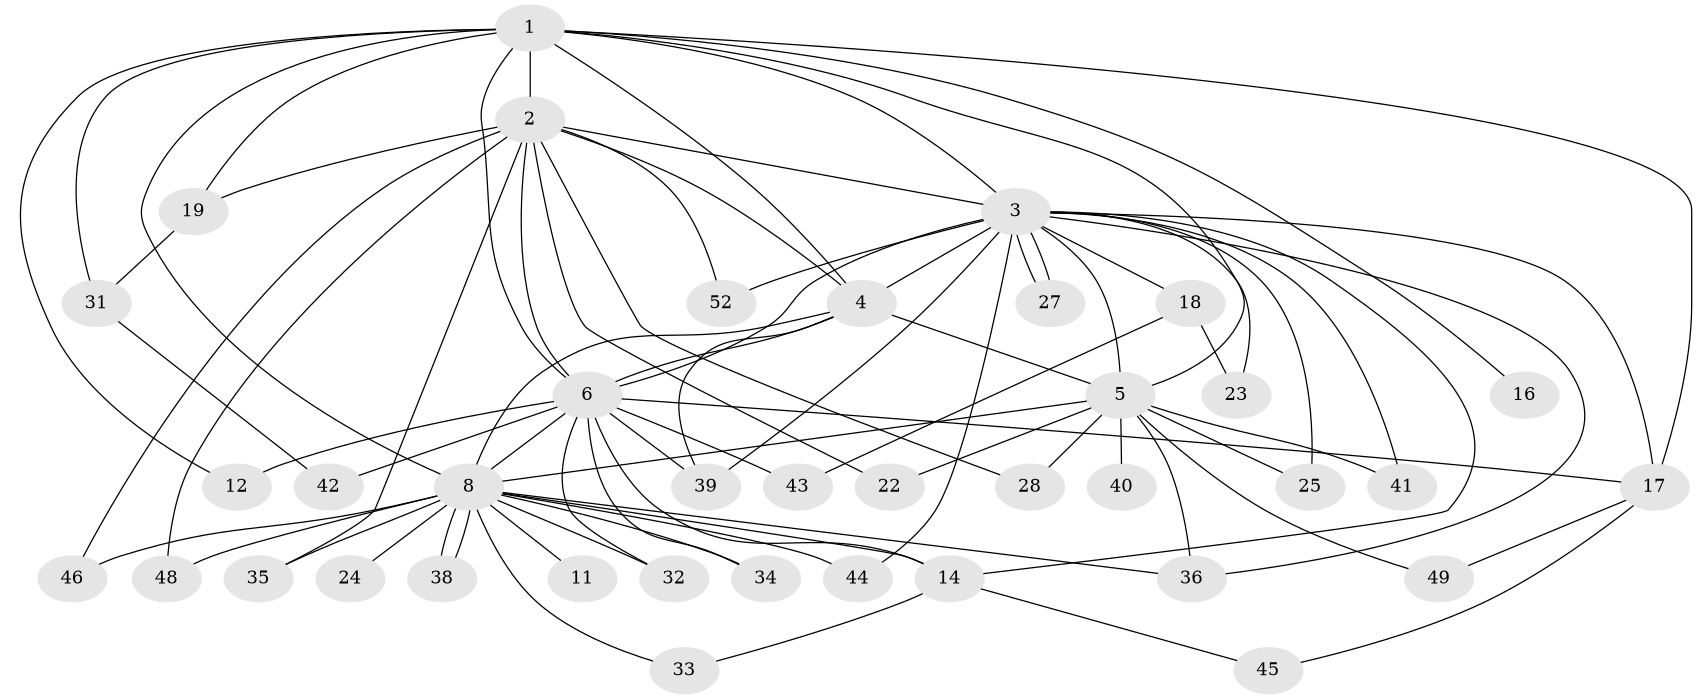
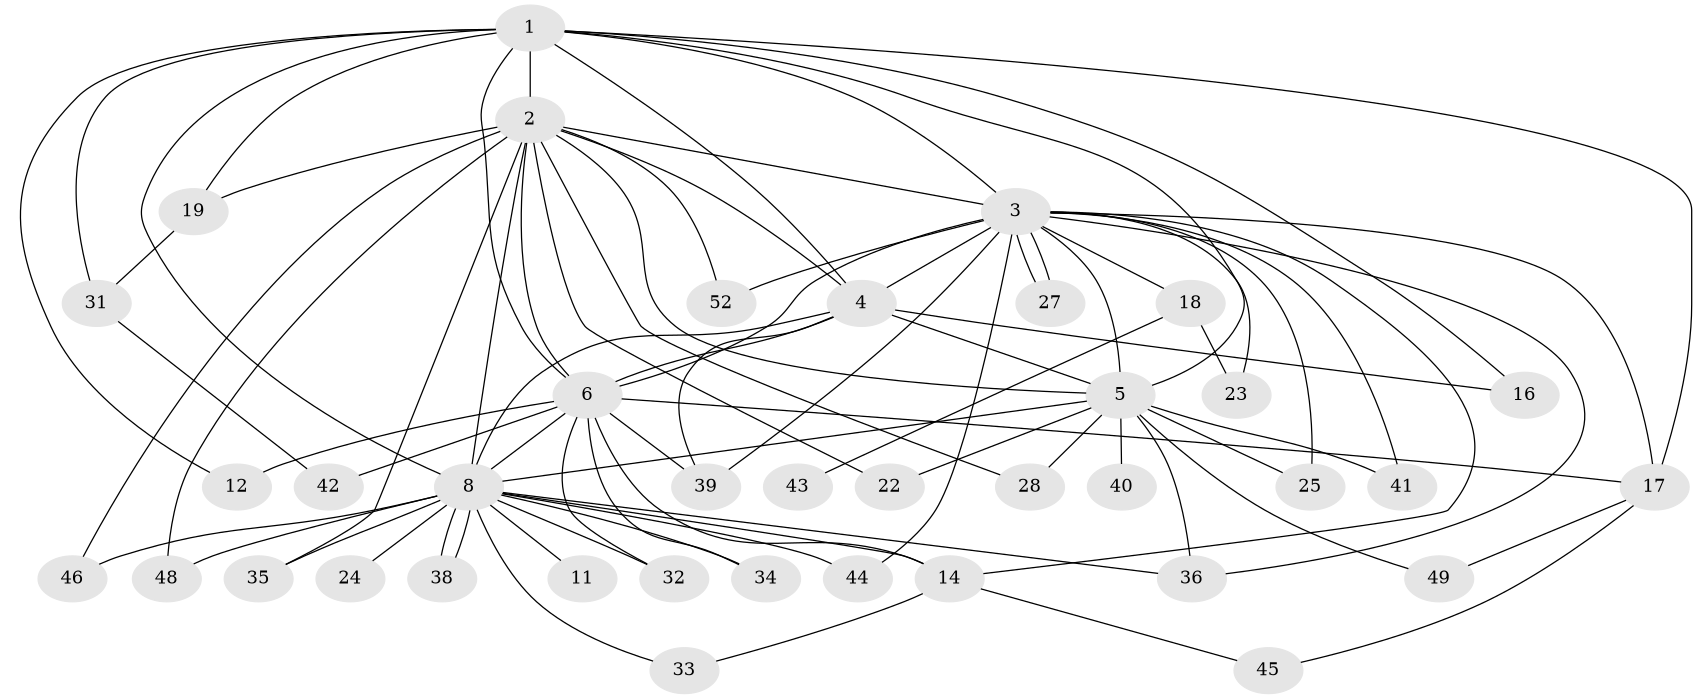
edge "2" -- "8": added
edge "4" -- "16": added
edge "2" -- "5": added
edge "6" -- "43": removed
